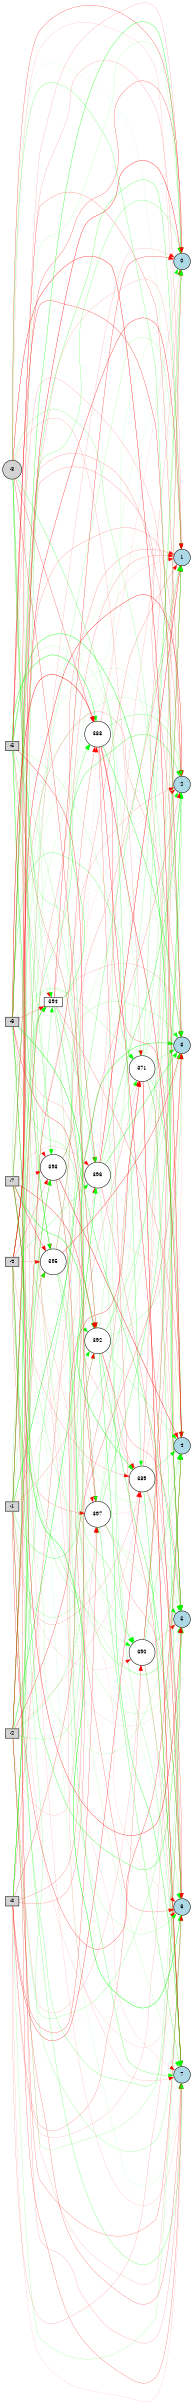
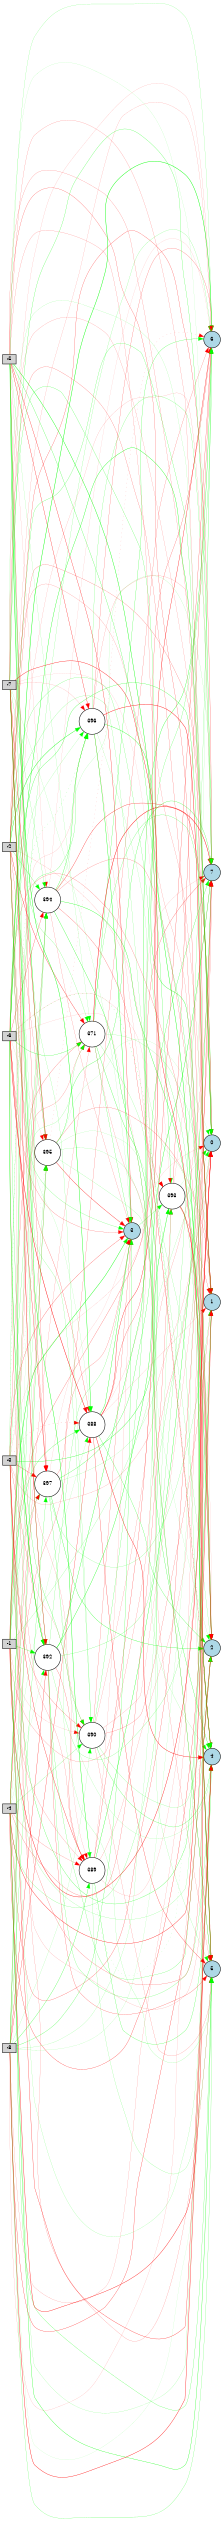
node "-8": shape circle -> box
node "394": shape box -> circle
edge "393" -> "3": reversed
edge "396" -> "371": now "-4" -> "371"
edge "397" -> "390": now "-8" -> "390"
